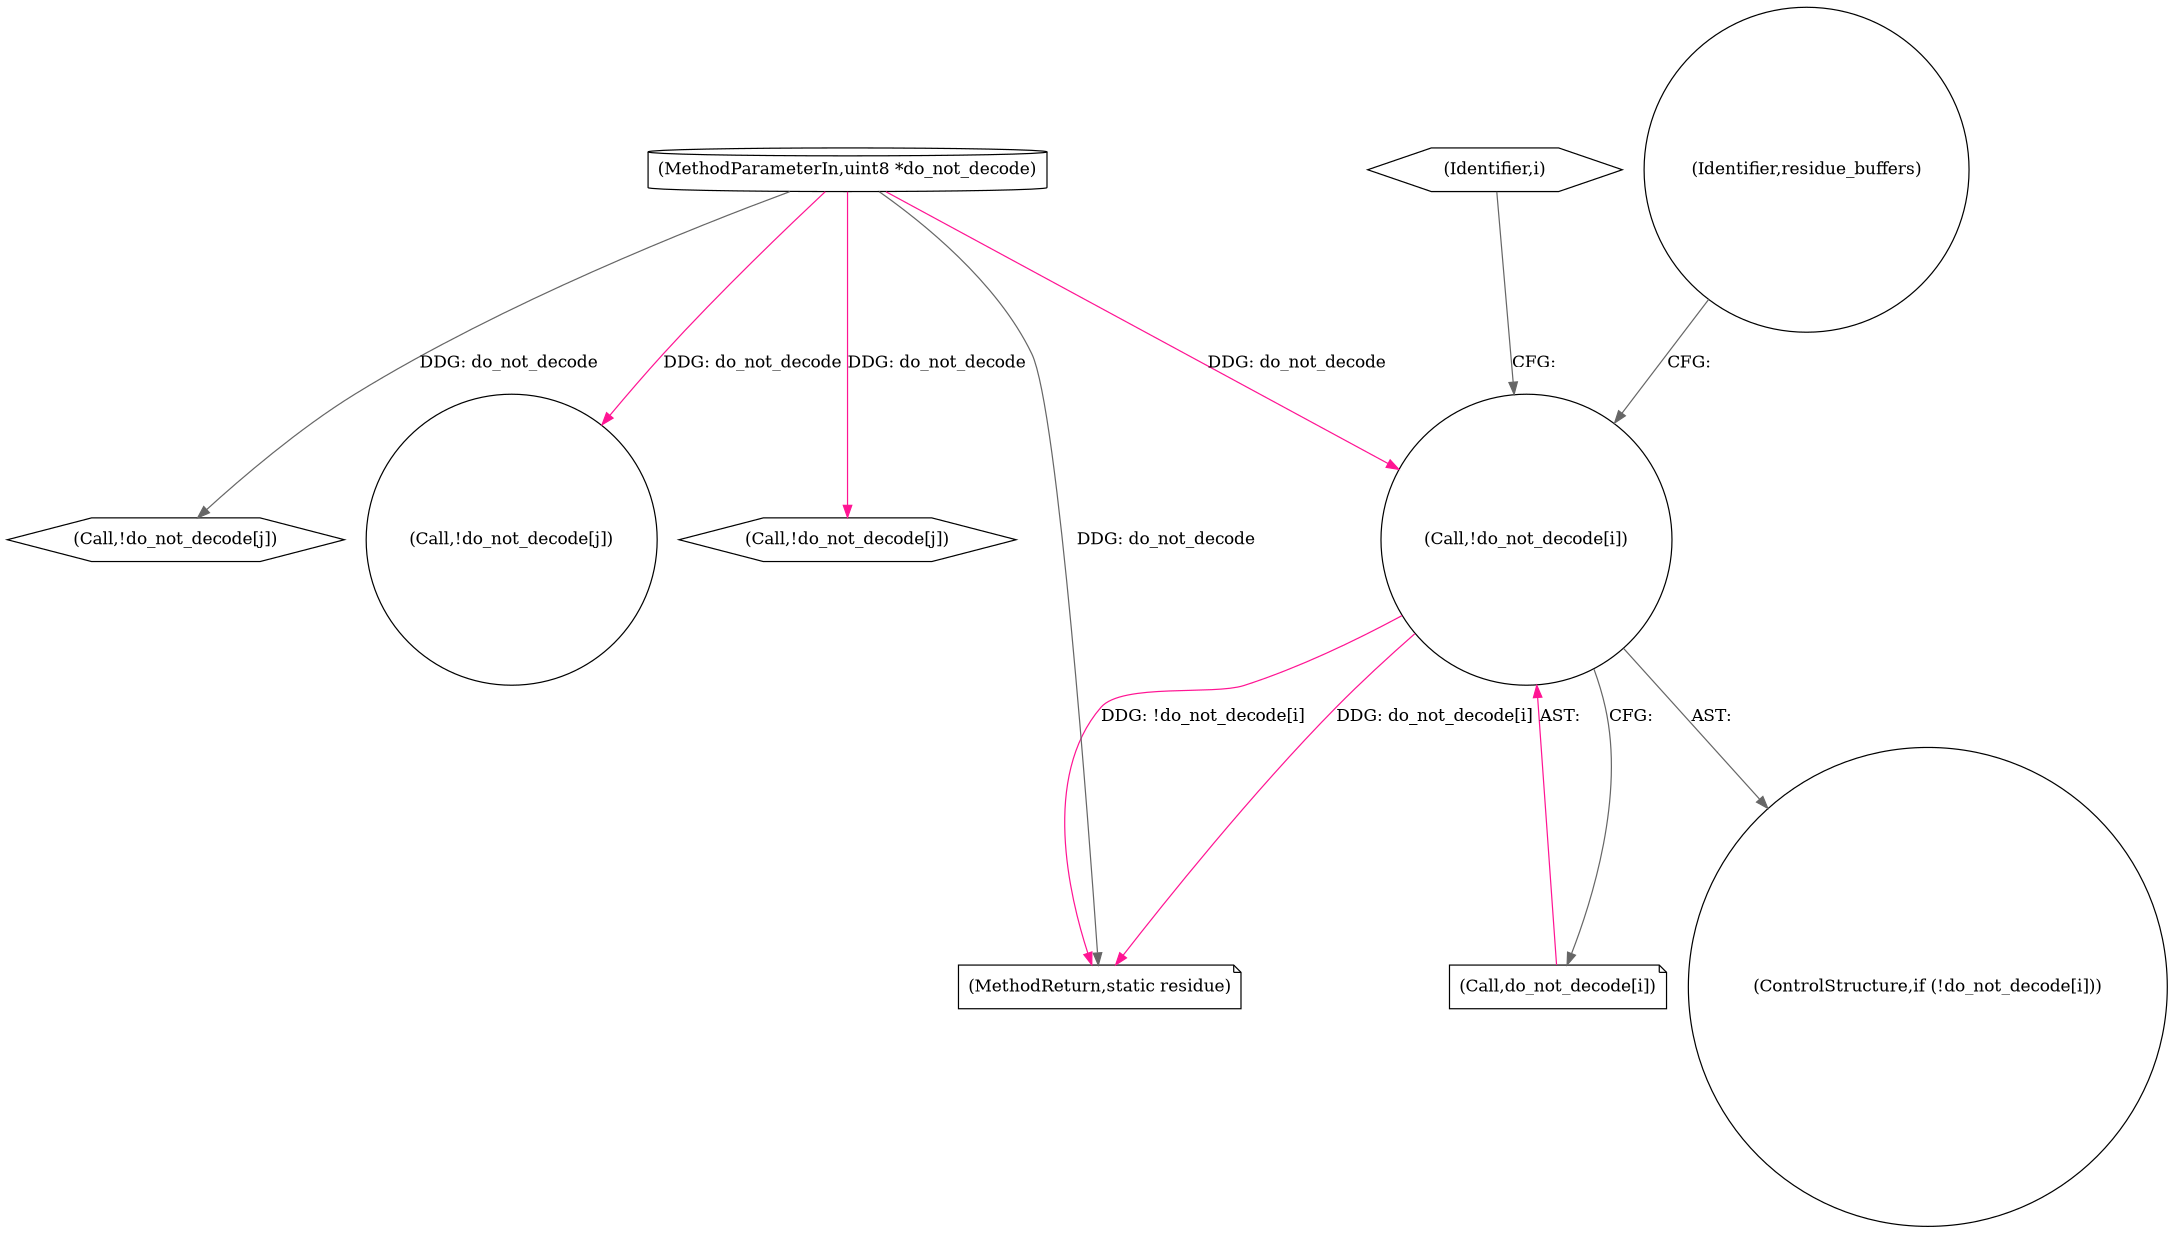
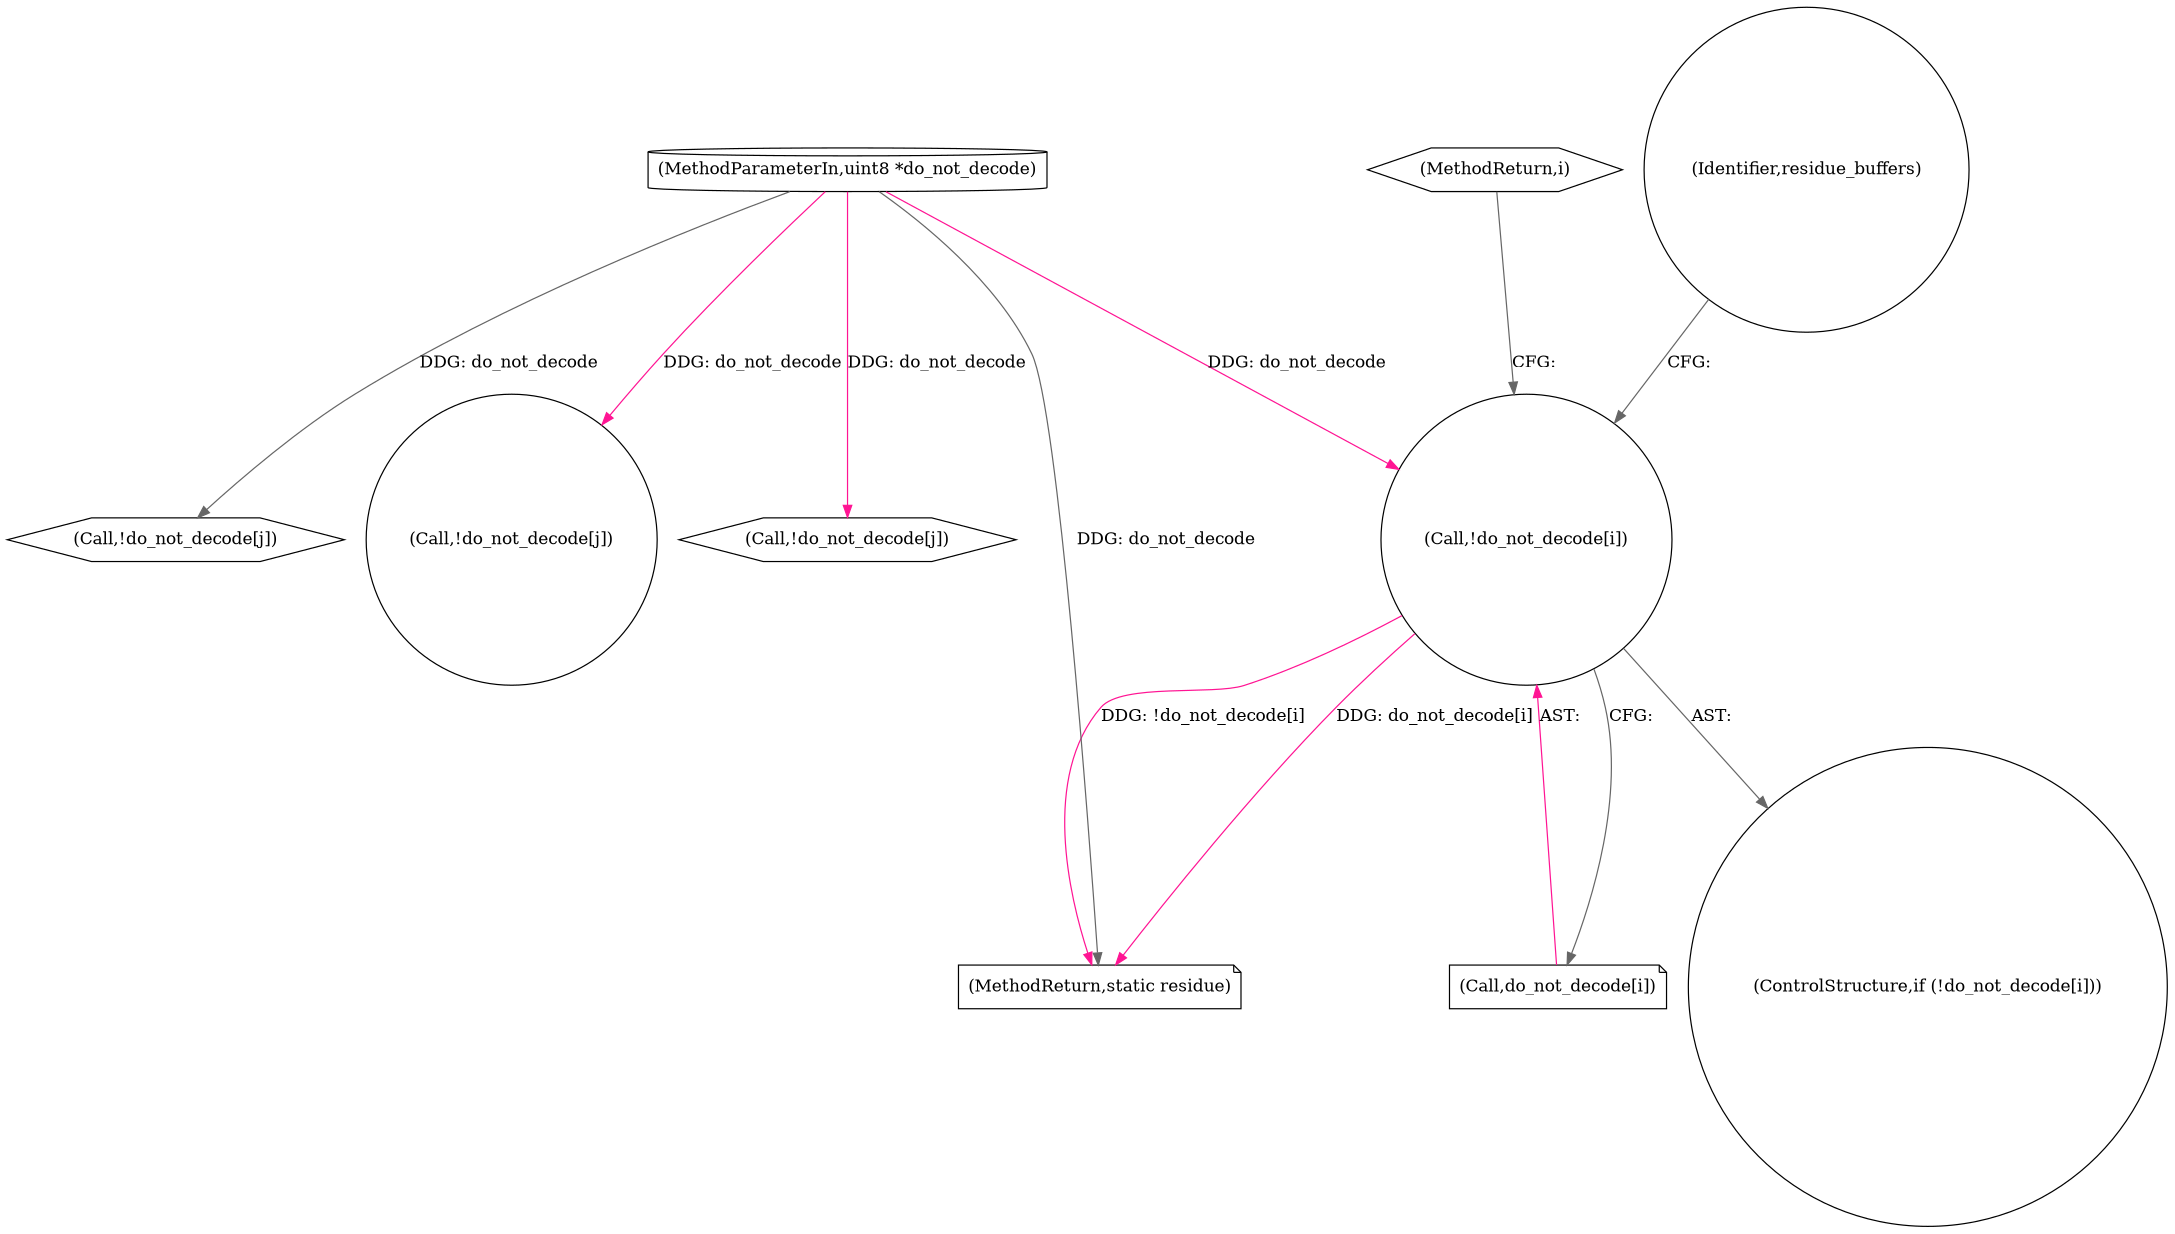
node "(Identifier,i)": label "(Identifier,i)" -> "(MethodReturn,i)"
